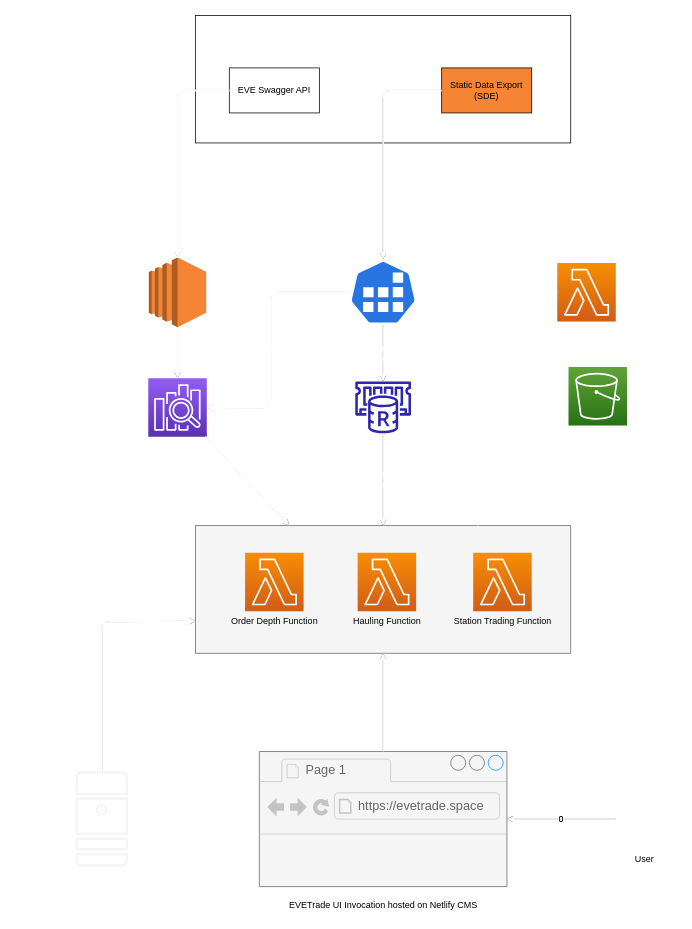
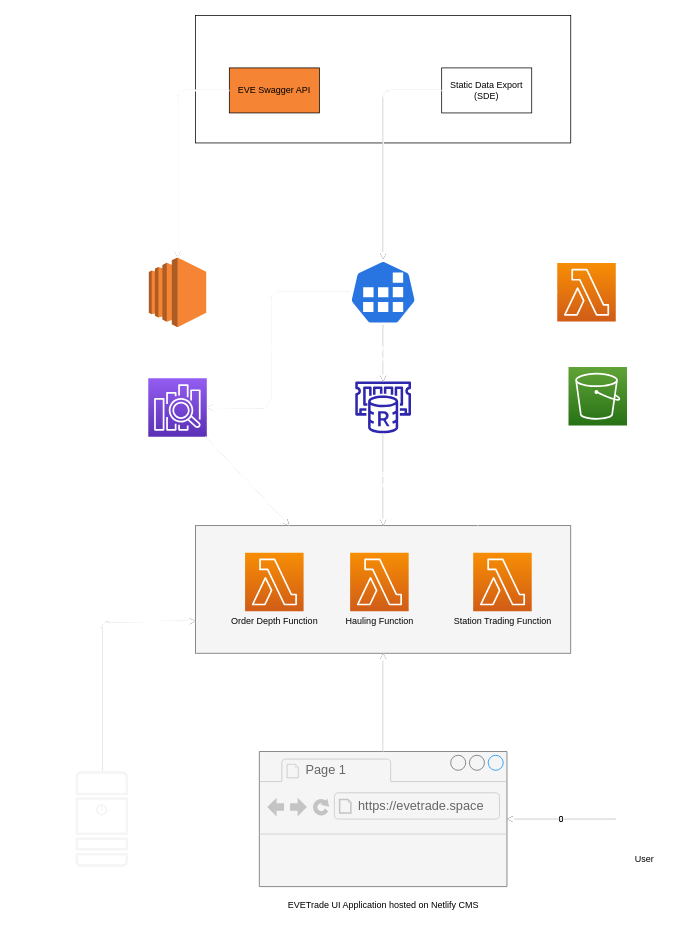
node "EVE Swagger API": fillcolor #ffffff -> #f58534
node "Static Data Export (SDE)": fillcolor #f58534 -> #ffffff
edge "Sync Service (Heroku) Ingests Data Every Minute" -> "Elasticsearch 7.10": removed
node "Hauling Function": moved (387, 582) -> (379, 582)
node "EVETrade UI Invocation hosted on Netlify CMS": label "EVETrade UI Invocation hosted on Netlify CMS" -> "EVETrade UI Application hosted on Netlify CMS"
